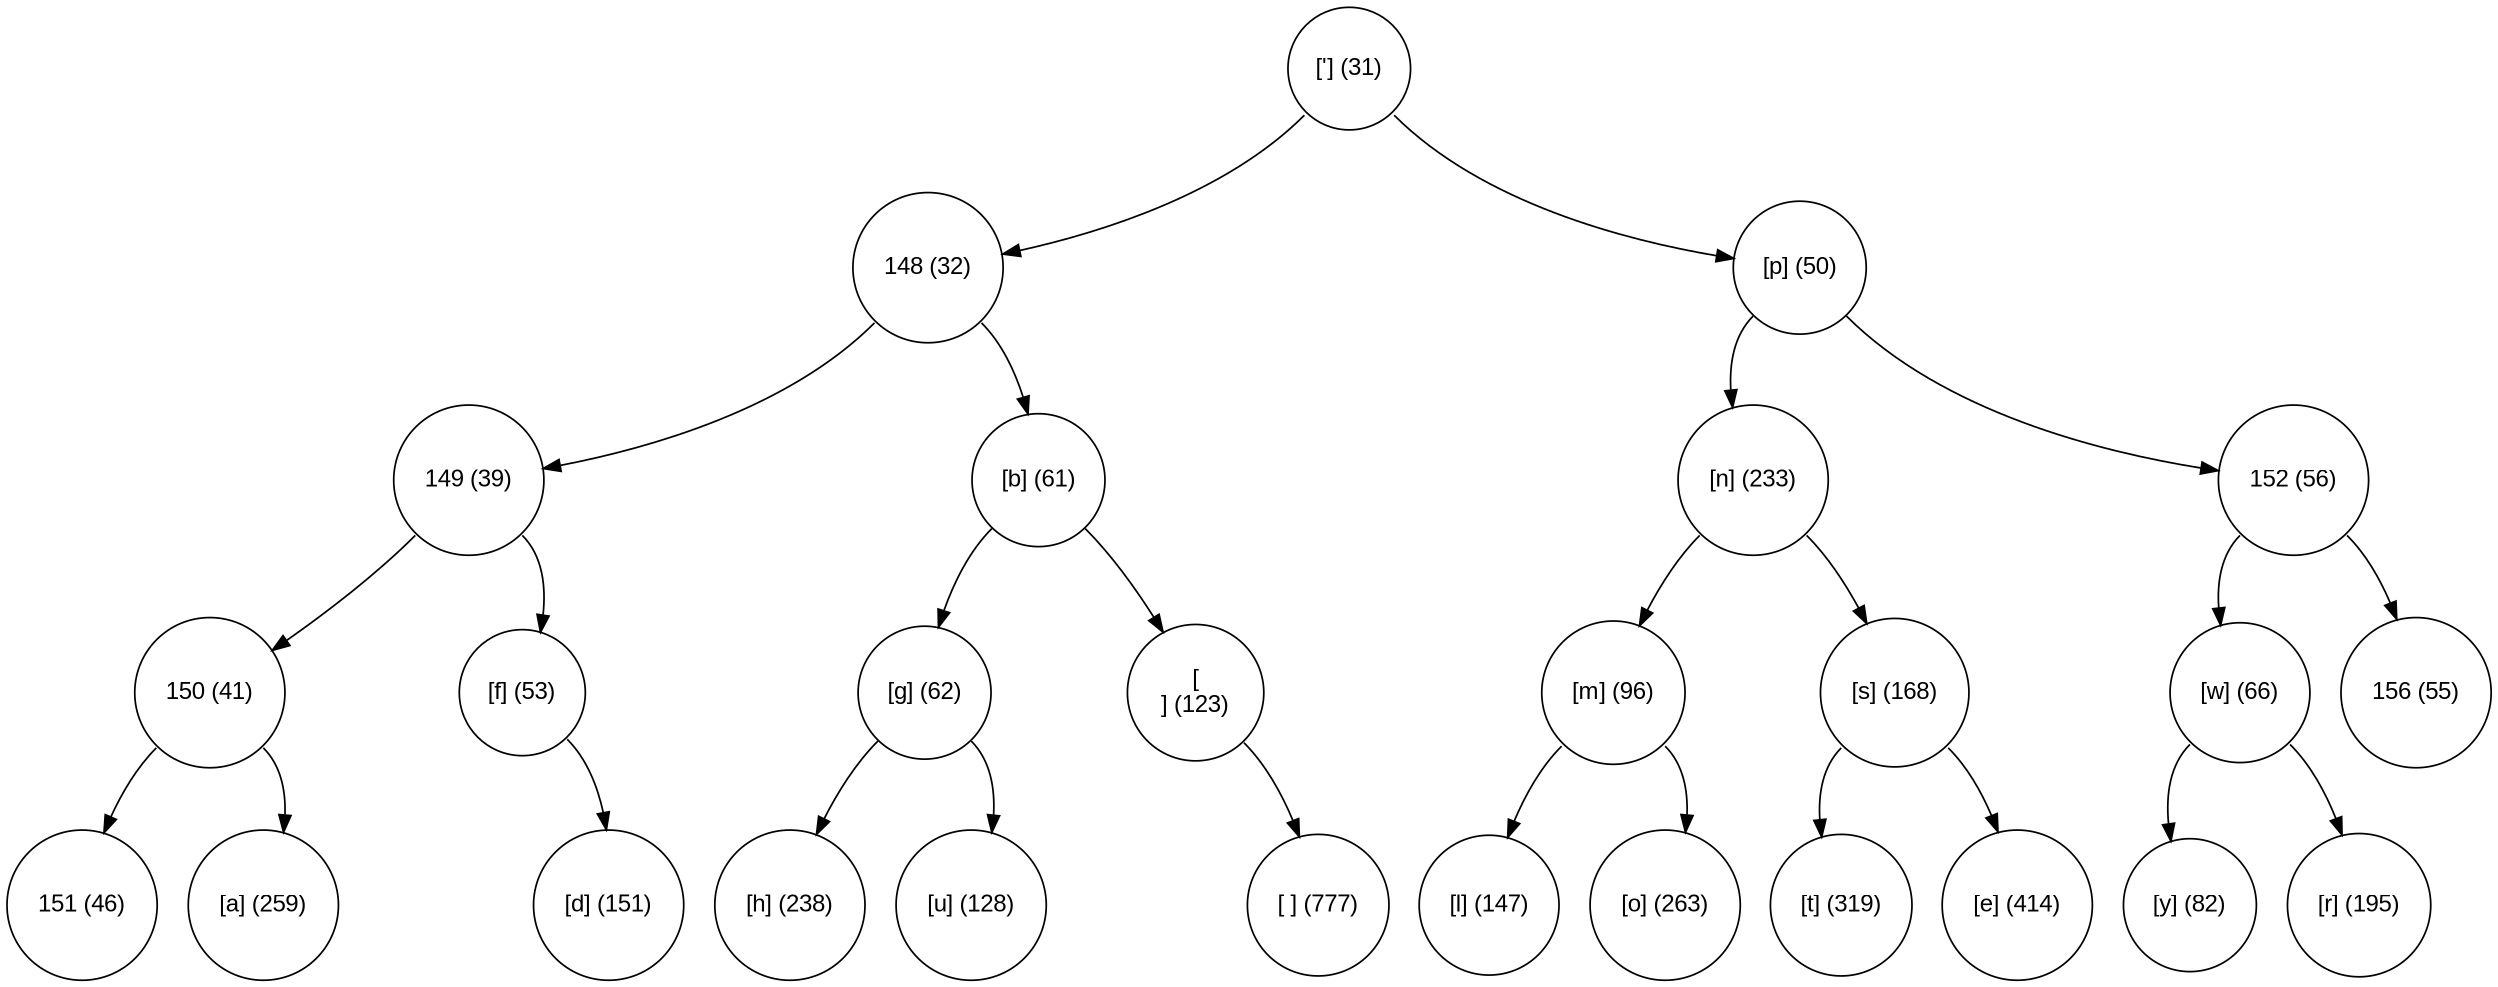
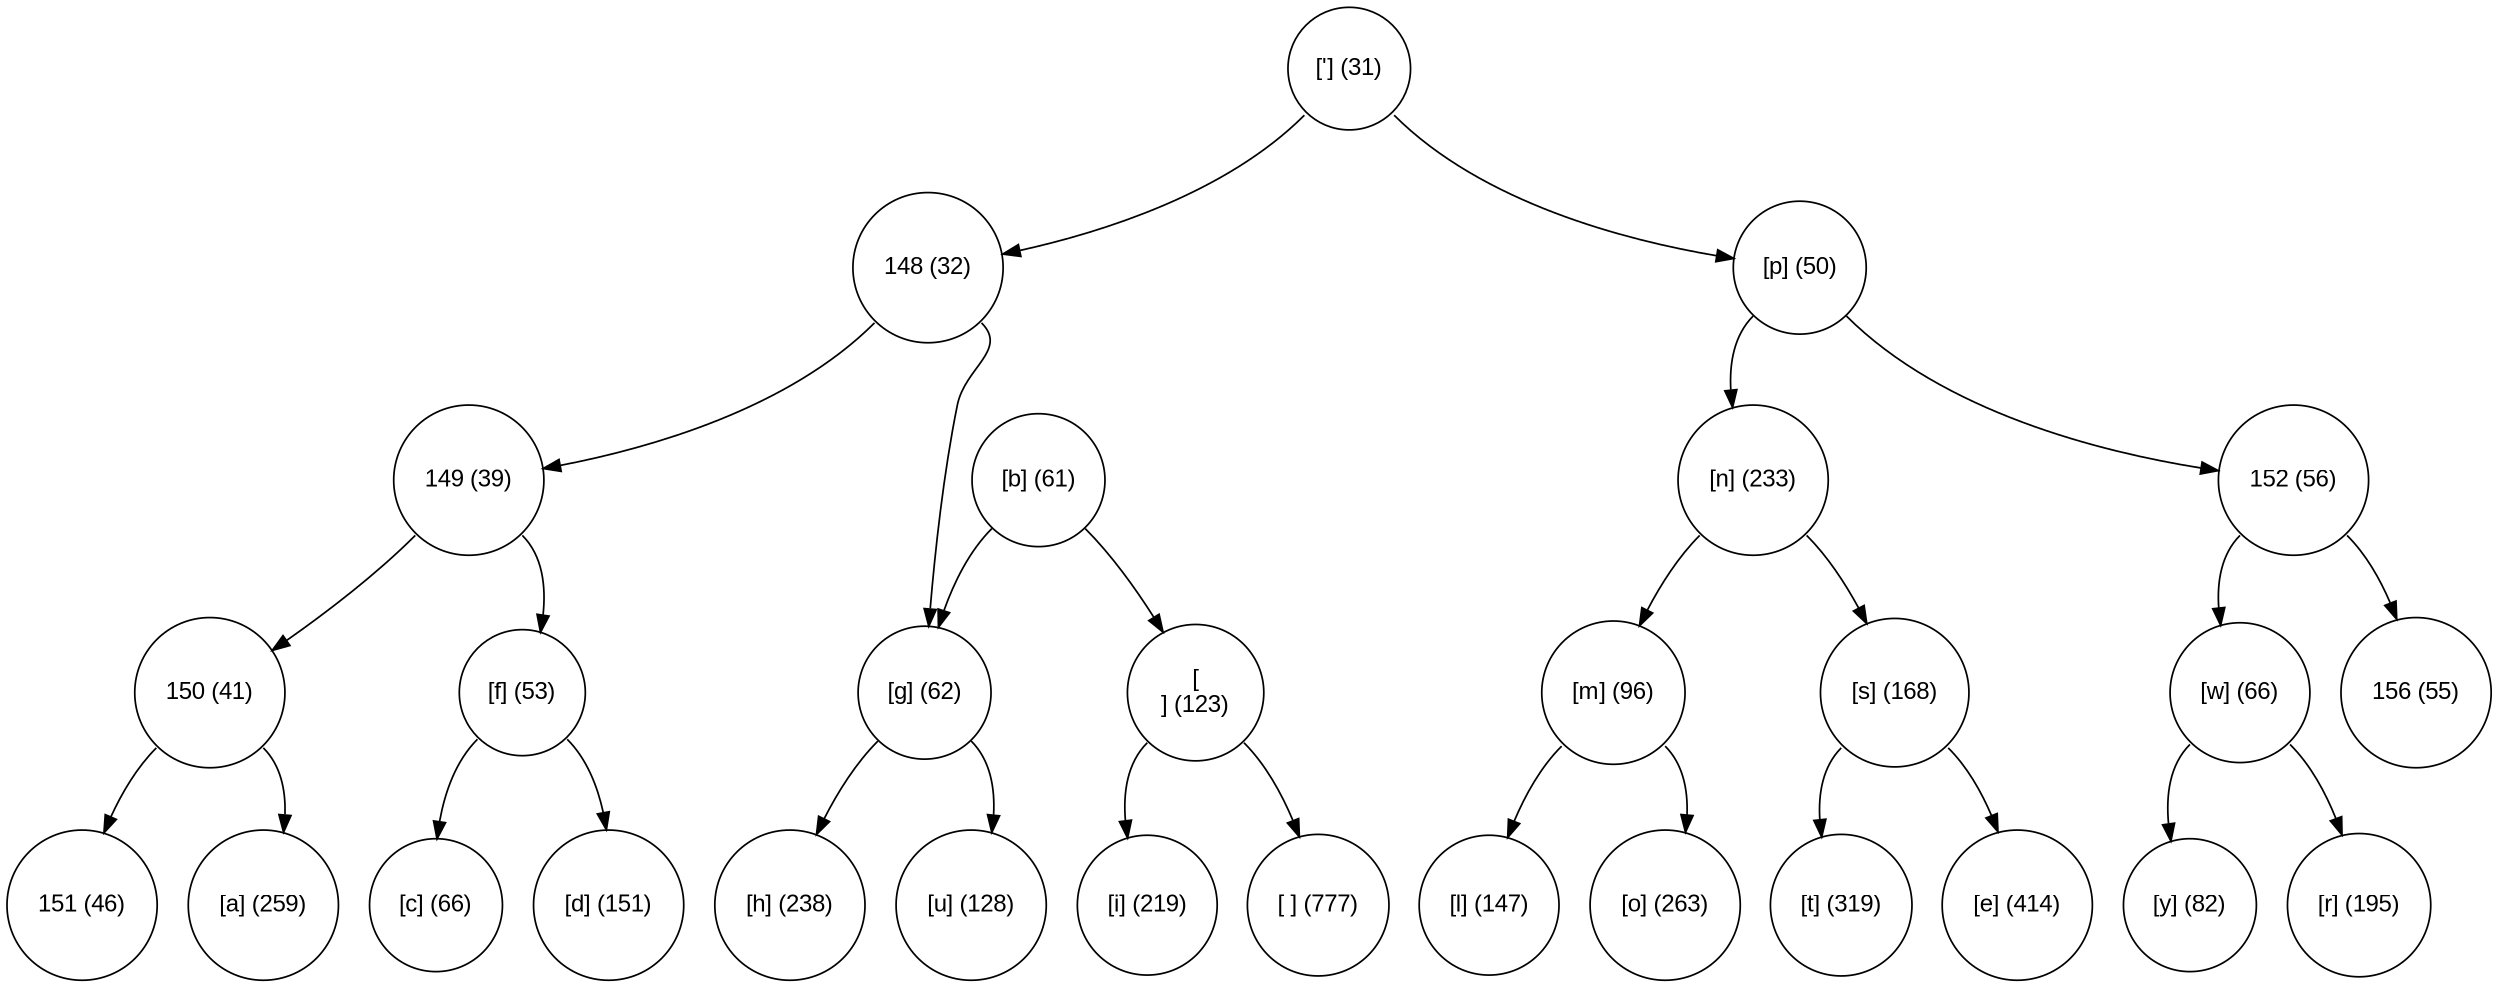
edge "148 (32)" -> "[b] (61)": now "148 (32)" -> "[g] (62)"
node "[c] (66)": added
node "[i] (219)": added
